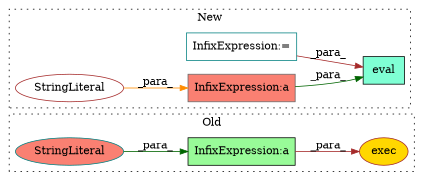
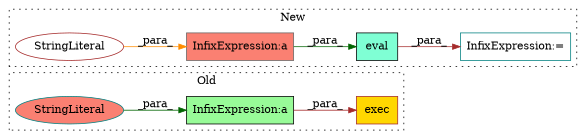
edge "InfixExpression:=" -> "eval": reversed
node "exec": shape ellipse -> box
